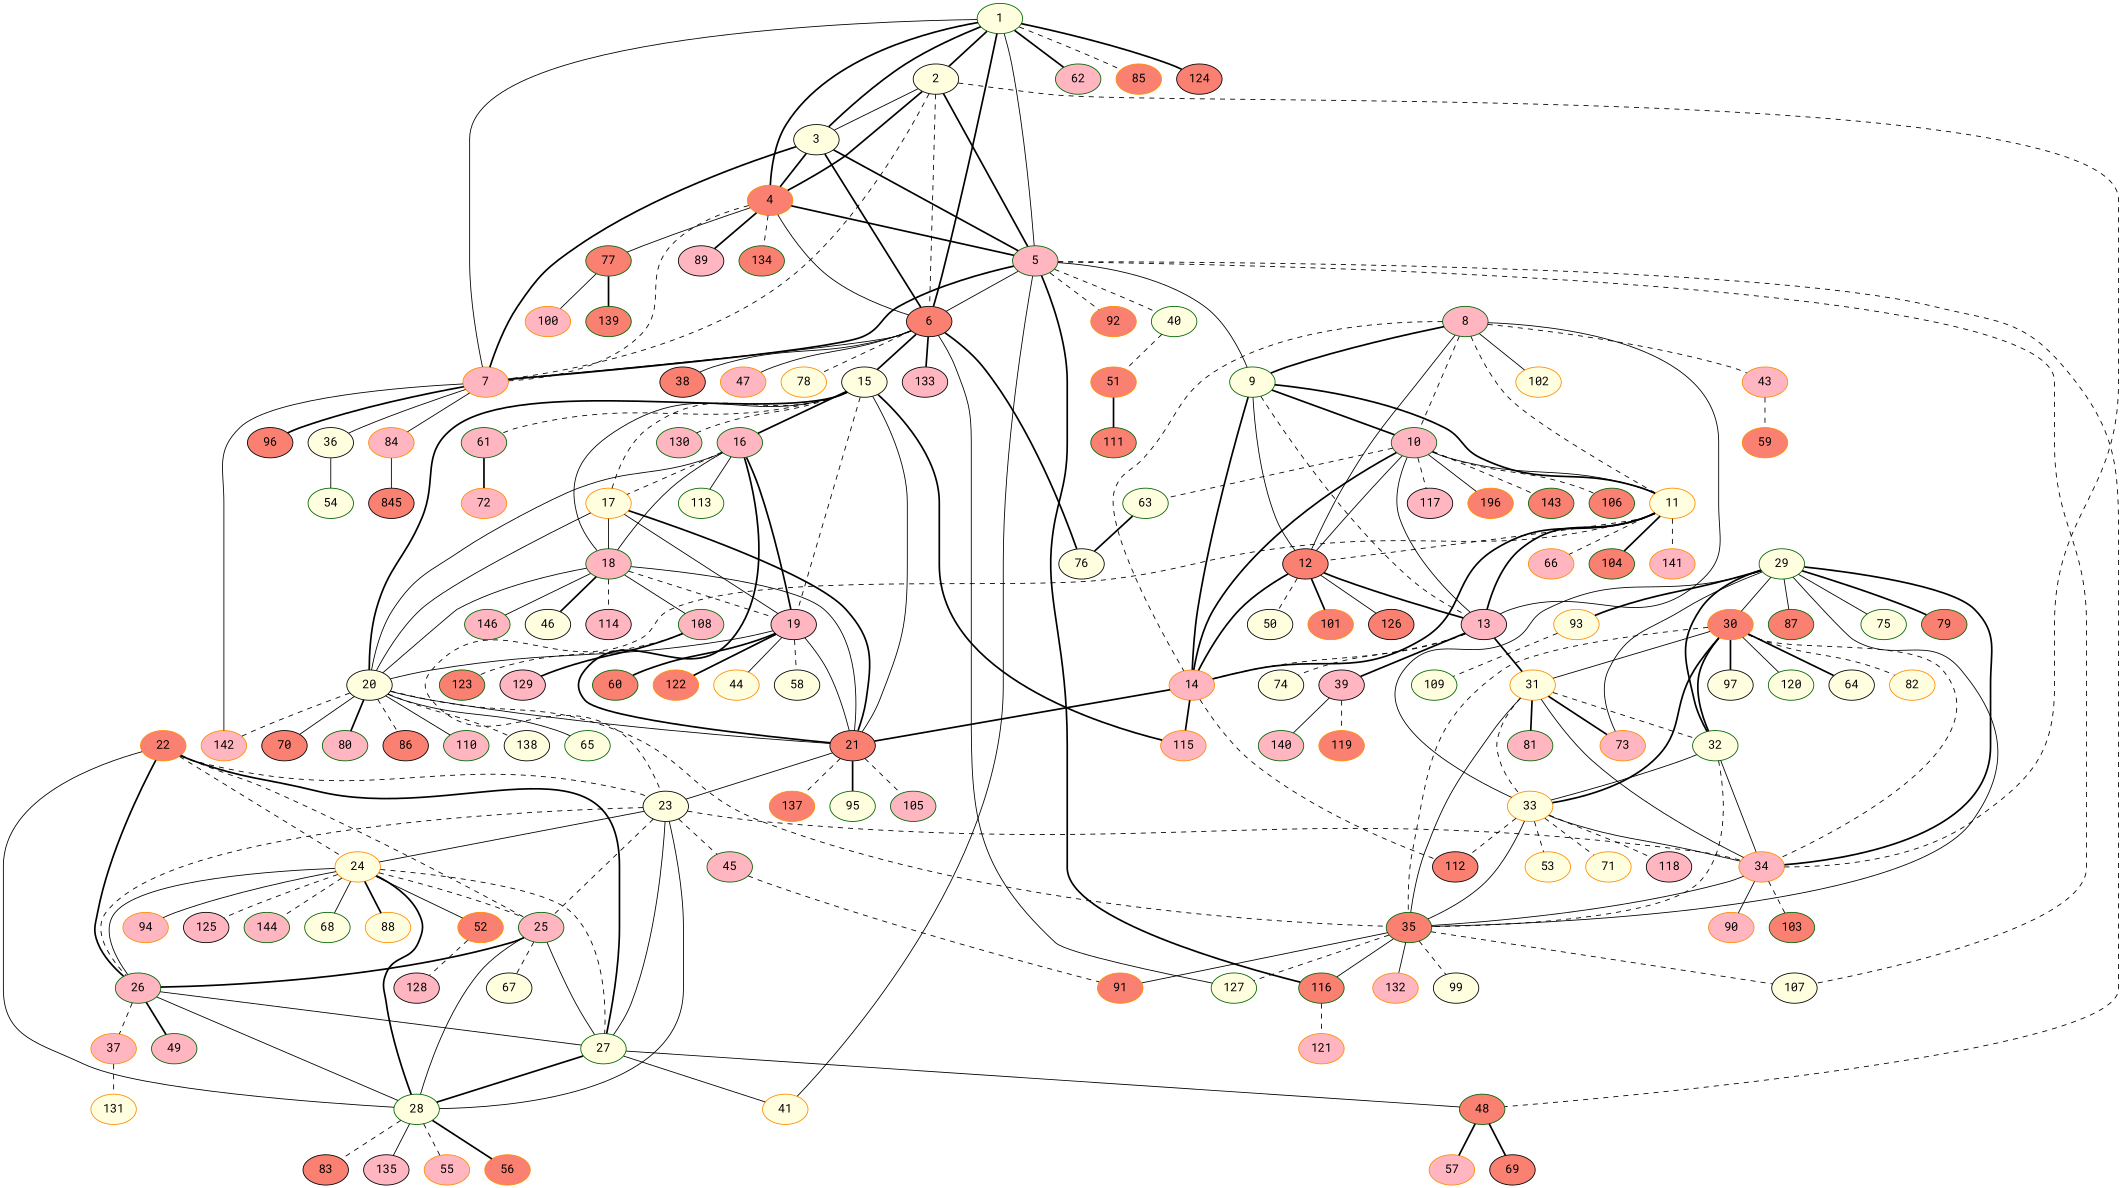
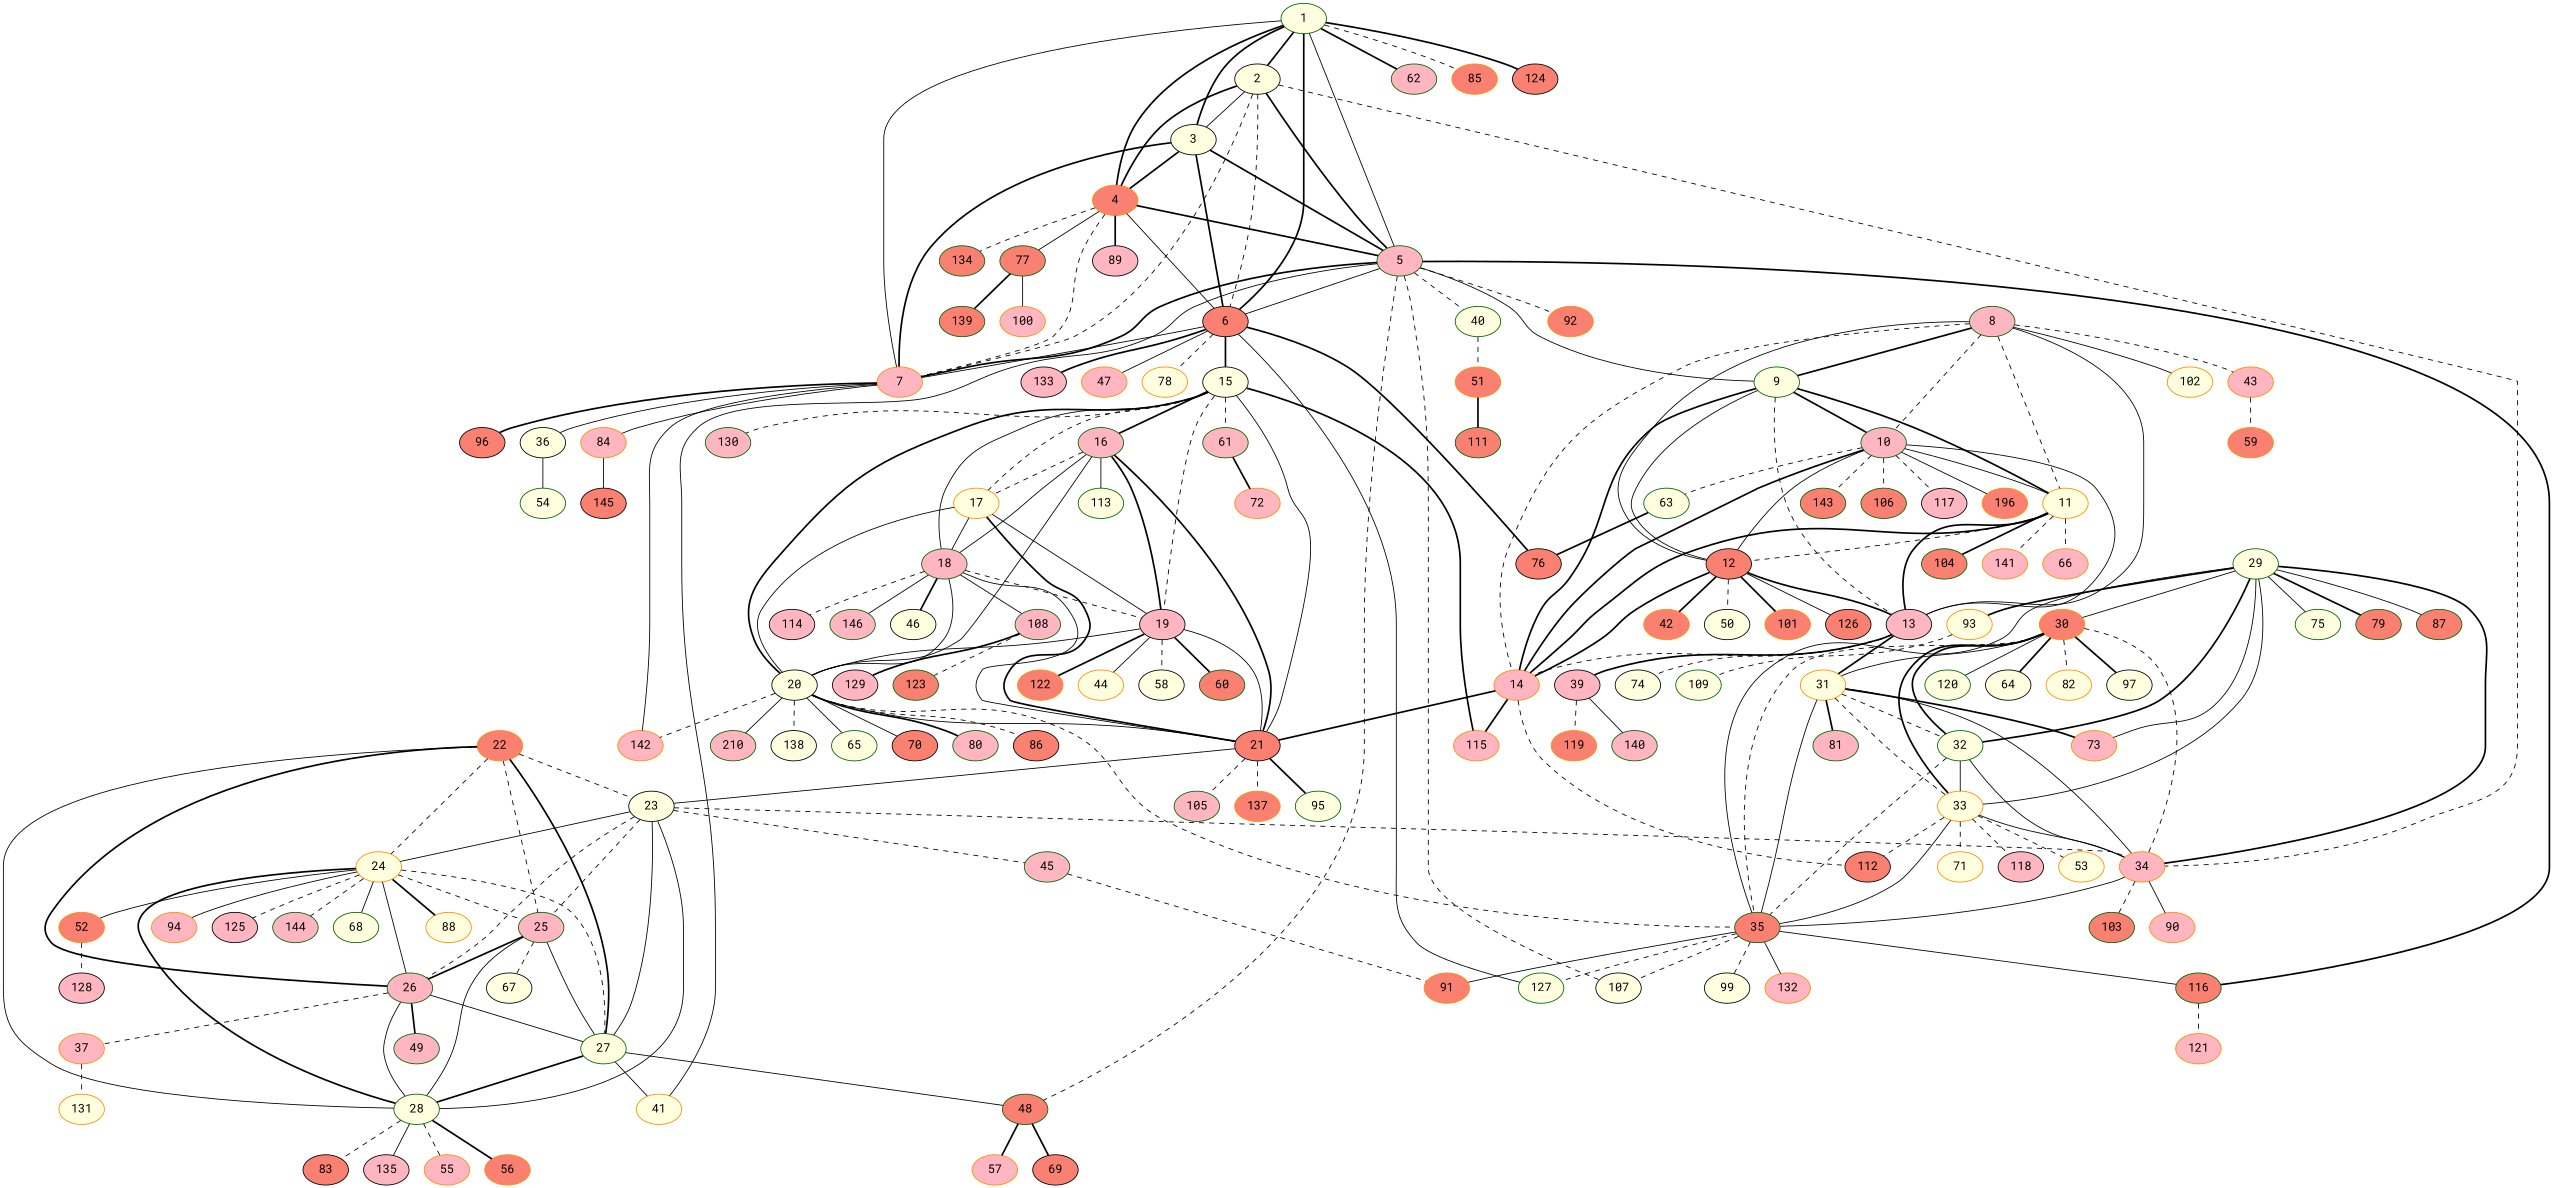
node "38": removed
node "845": label "845" -> "145"
node "76": fillcolor lightyellow -> salmon
edge "11" -- "23": removed
node "42": added
node "110": label "110" -> "210"
